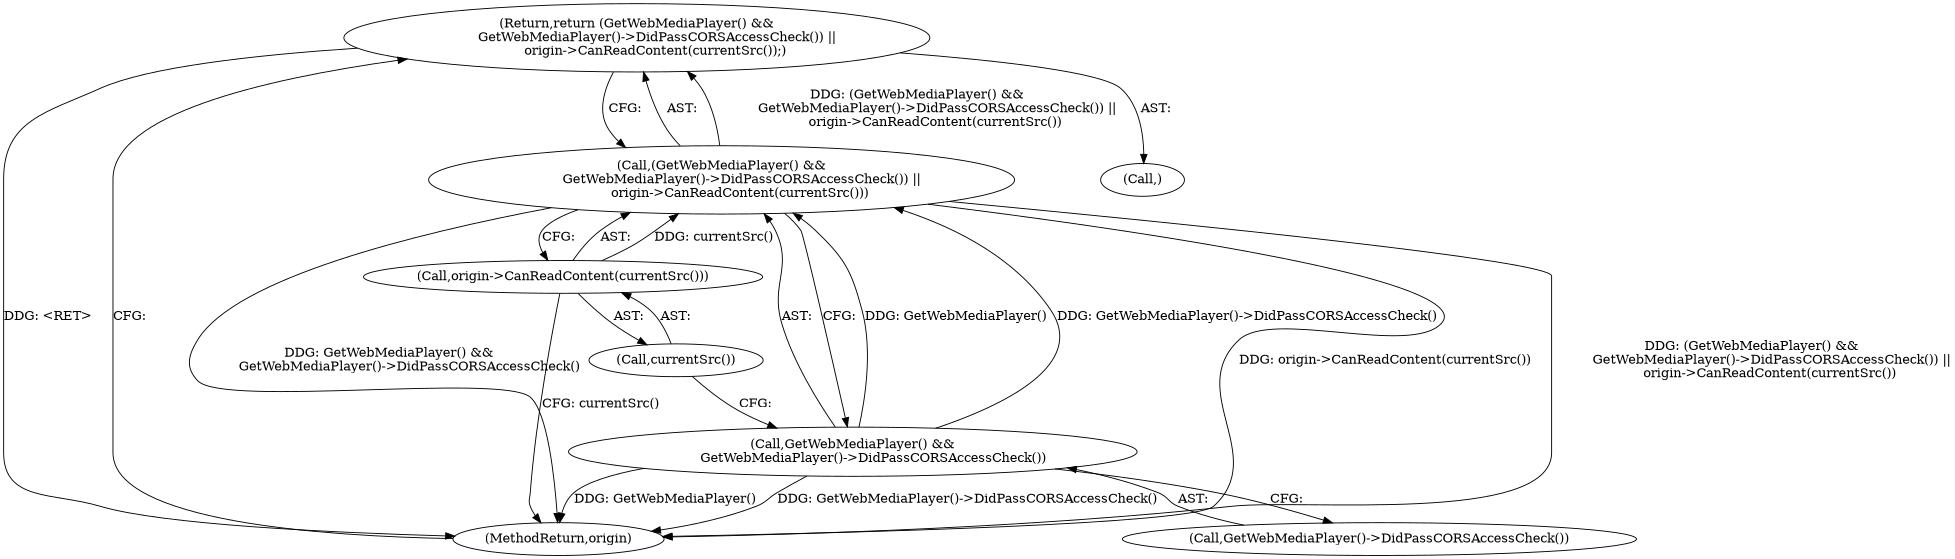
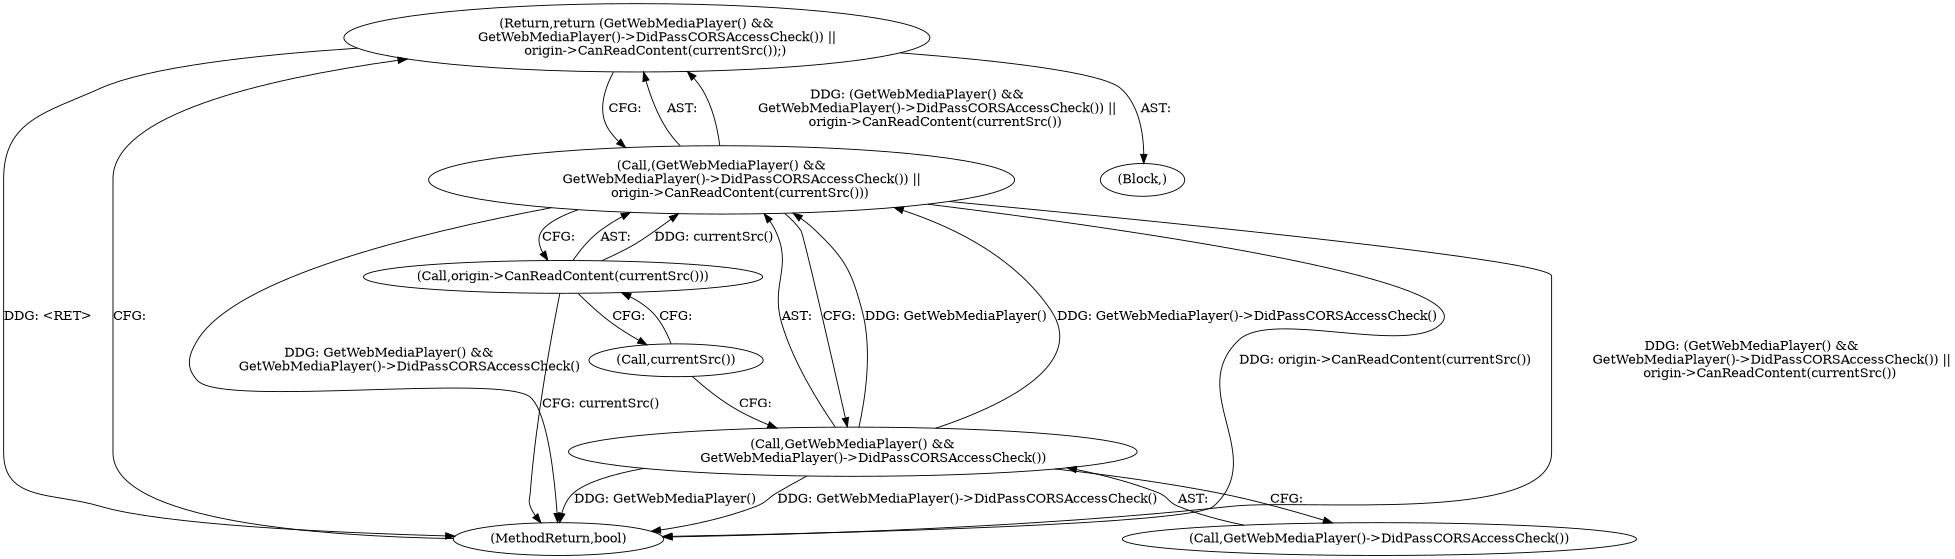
node "(Call,)": label "(Call,)" -> "(Block,)"
edge "(Call,origin->CanReadContent(currentSrc()))" -> "(Call,currentSrc())": label "AST: " -> "CFG: "
edge "(Call,currentSrc())" -> "(Call,origin->CanReadContent(currentSrc()))": label "AST: " -> "CFG: "
node "(MethodReturn,origin)": label "(MethodReturn,origin)" -> "(MethodReturn,bool)"
